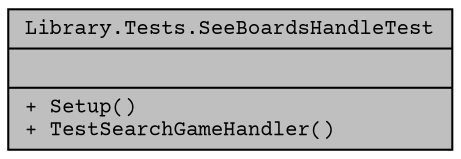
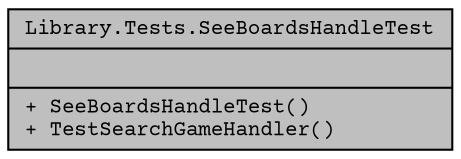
node "Library.Tests.SeeBoardsHandleTest": text "+ Setup()" -> "+ SeeBoardsHandleTest()"
